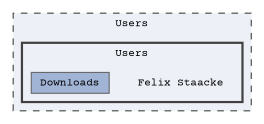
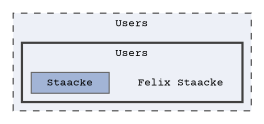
node "Downloads": label "Downloads" -> "Staacke"
